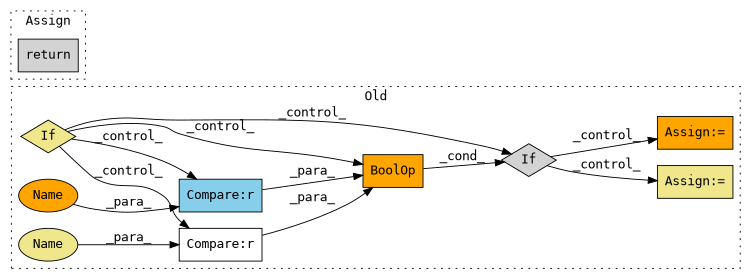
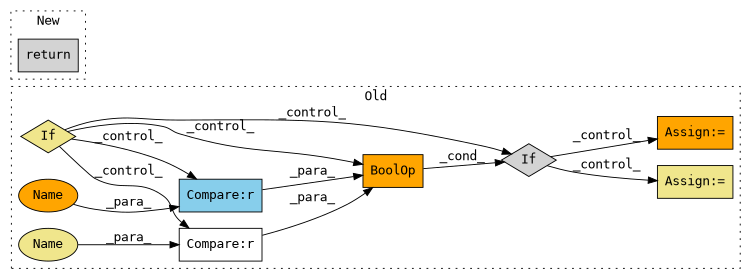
cluster "Assign": label "Assign" -> "New"
